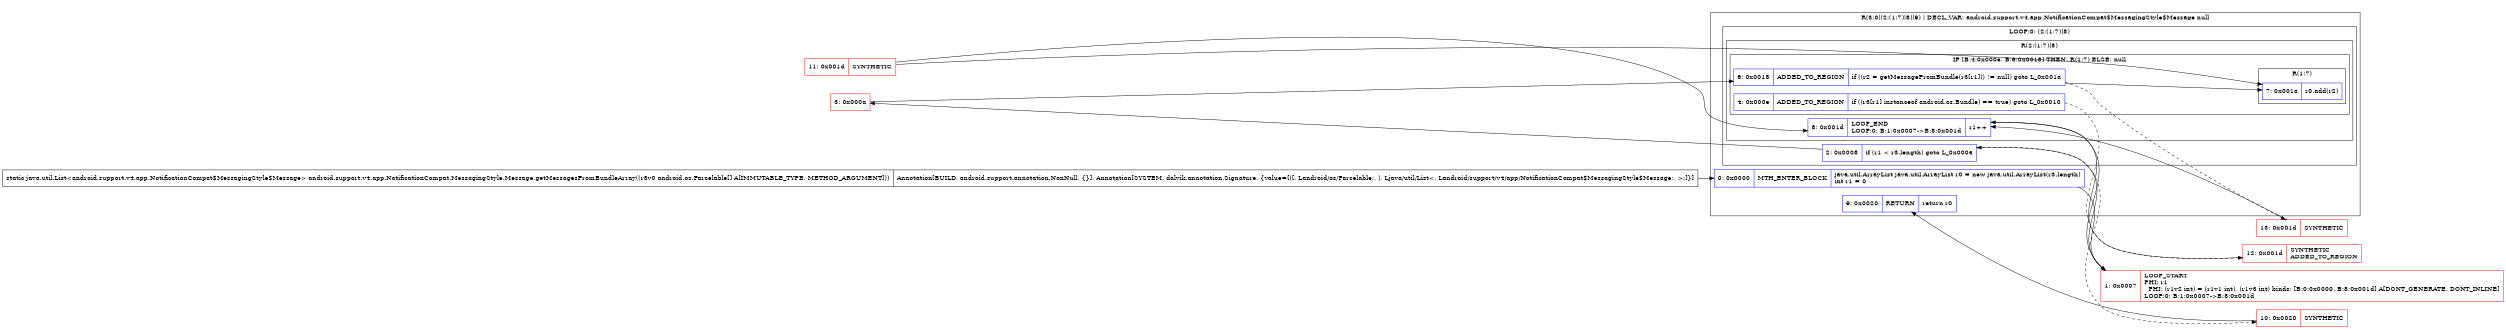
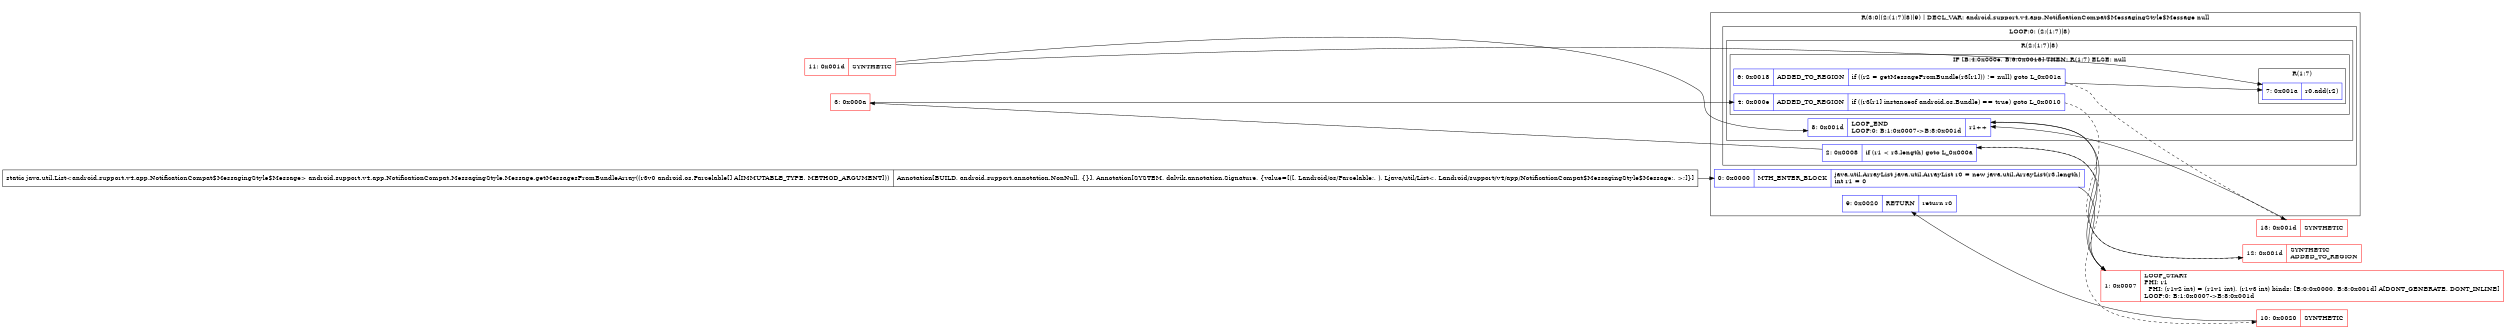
edge "3: 0x000a" -> "6: 0x0018": now "3: 0x000a" -> "4: 0x000e"
